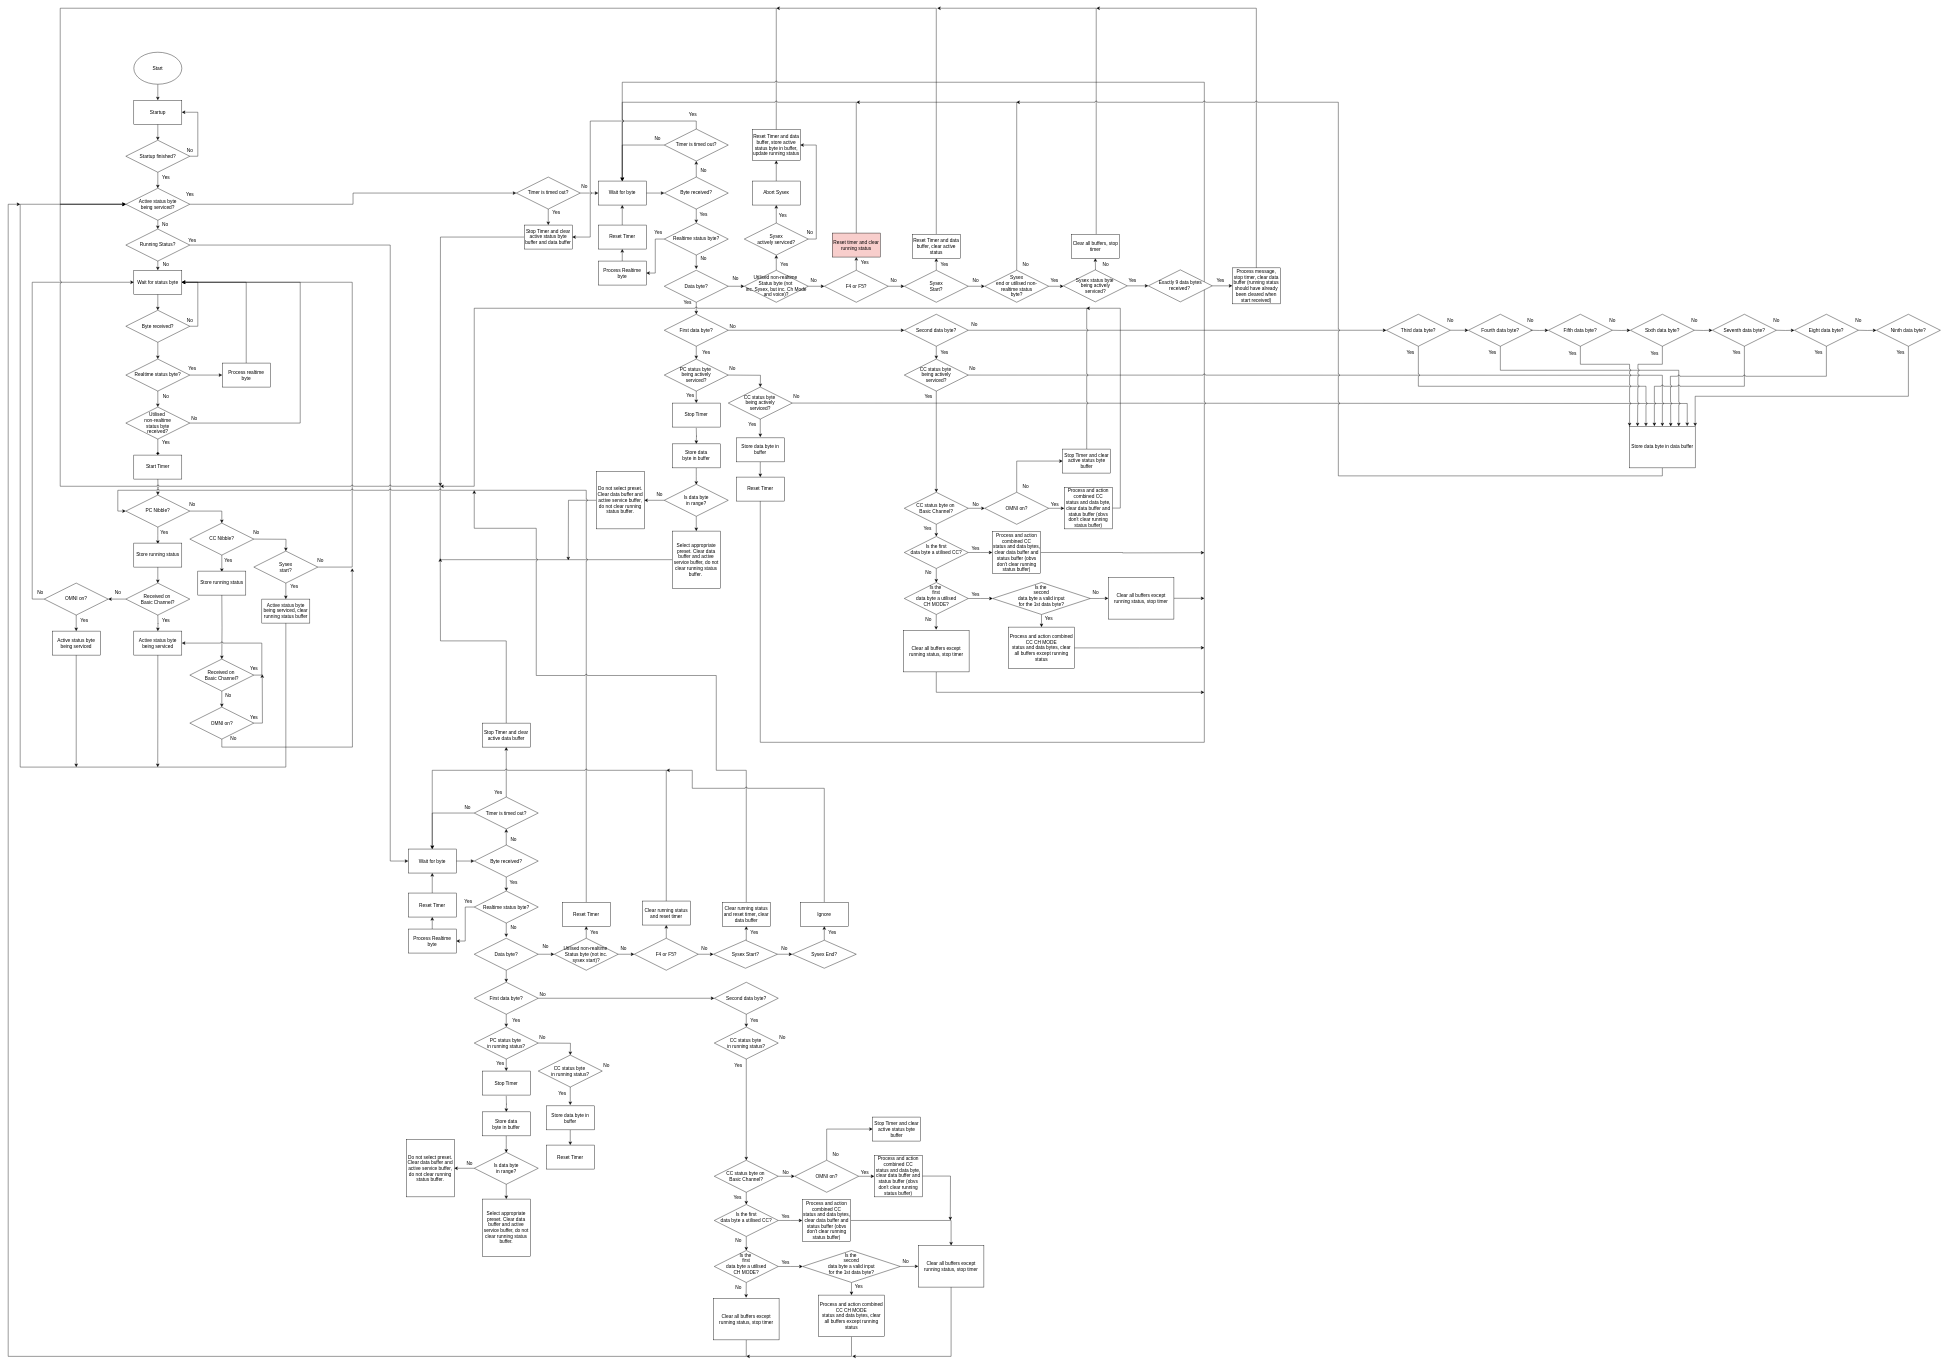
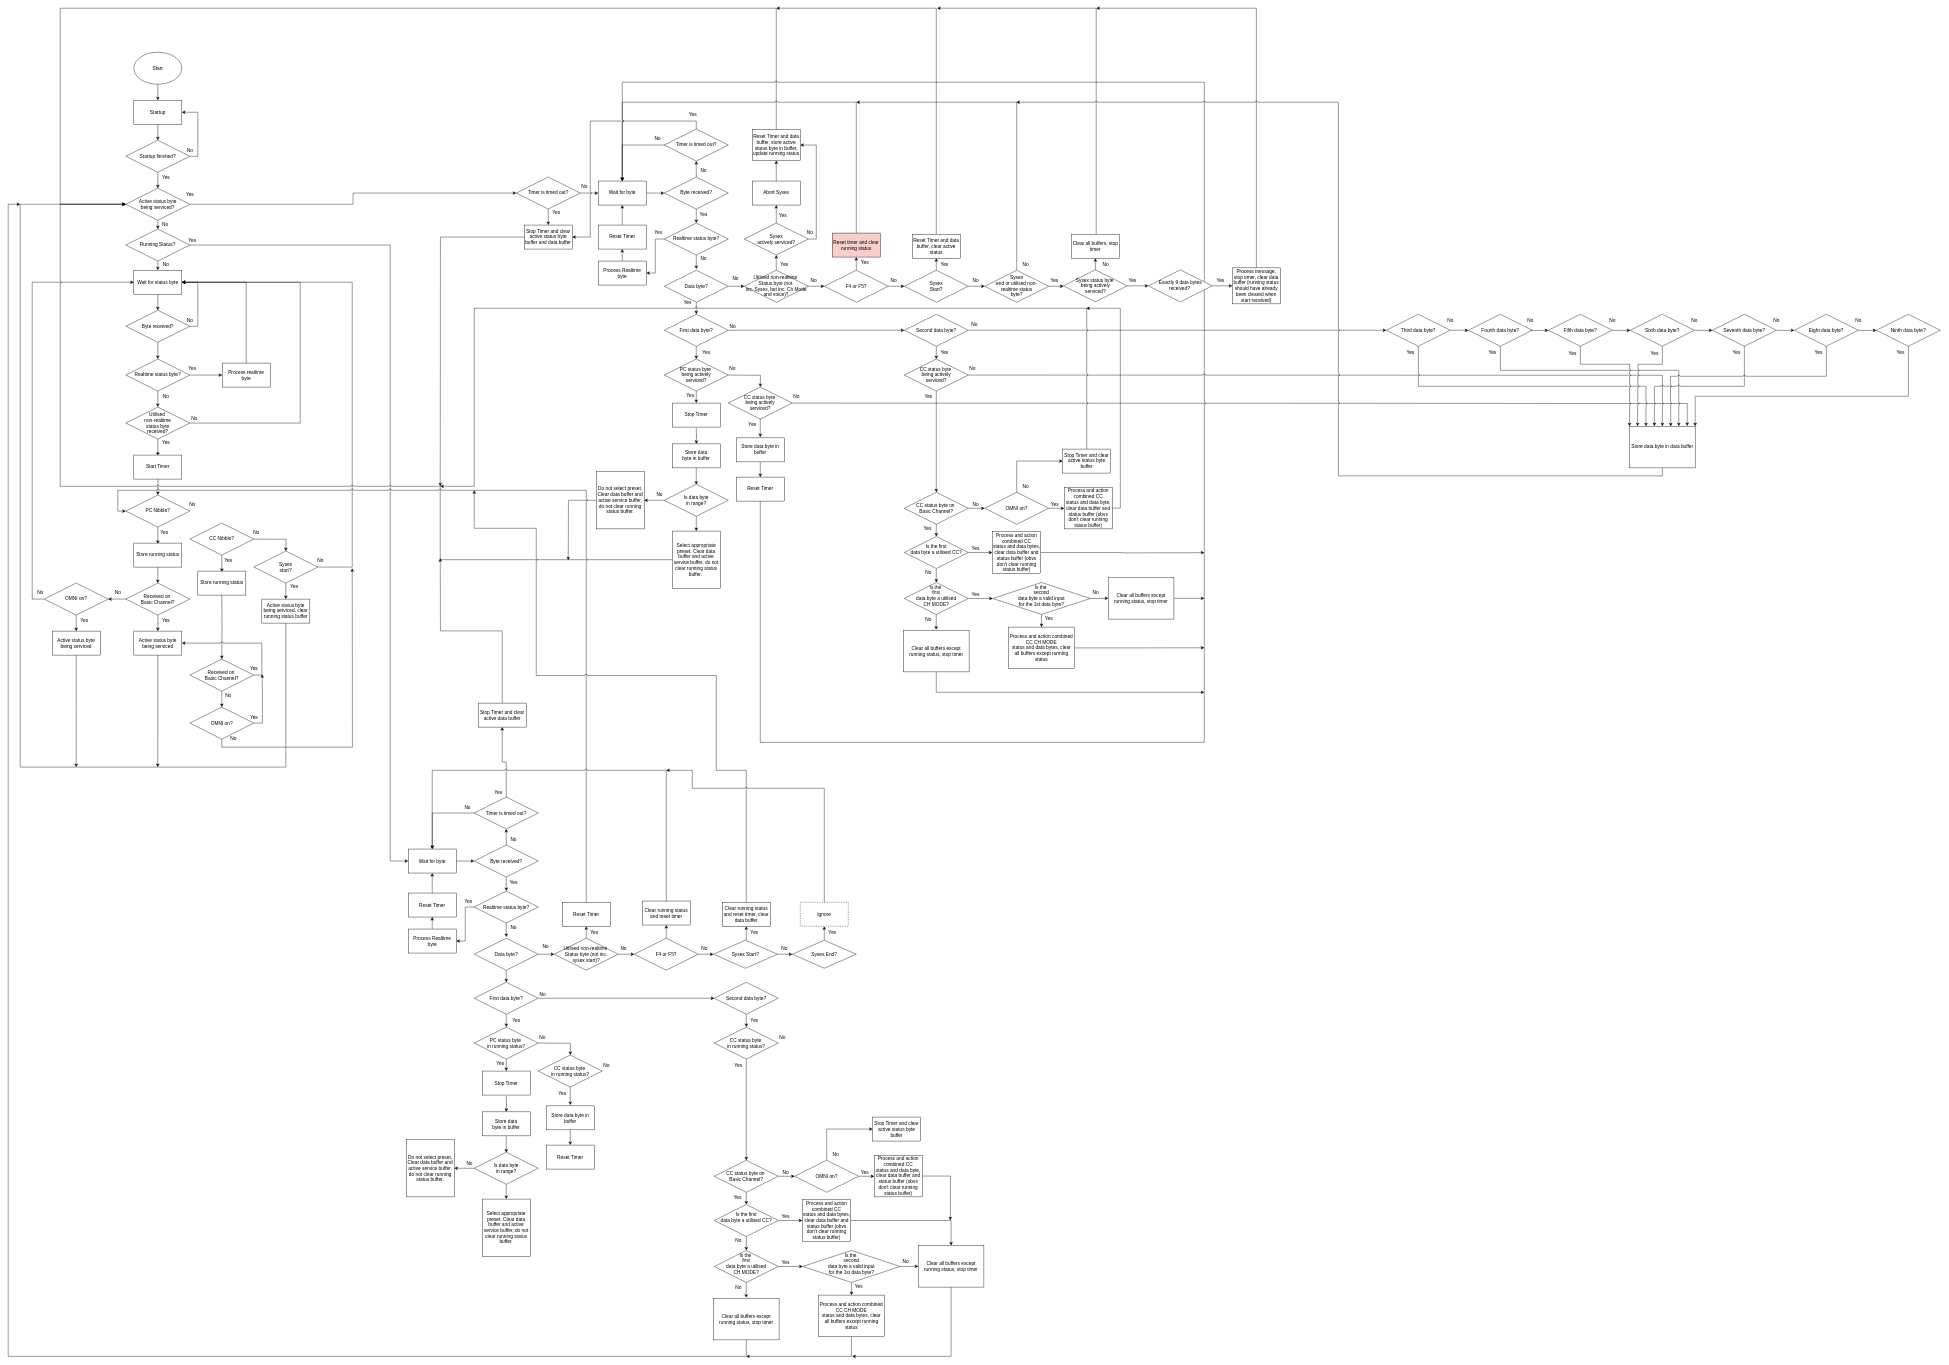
edge "PC Nibble?" -> "CC Nibble?": removed
node "Stop Timer and clear active data buffer": moved (506, 735) -> (502, 715)
node "Ignore": style solid -> dashed
